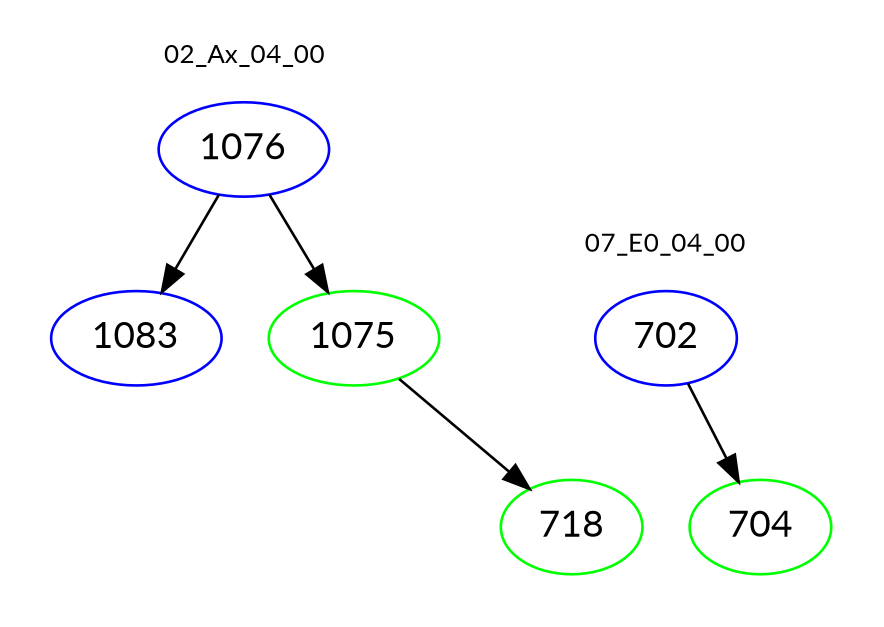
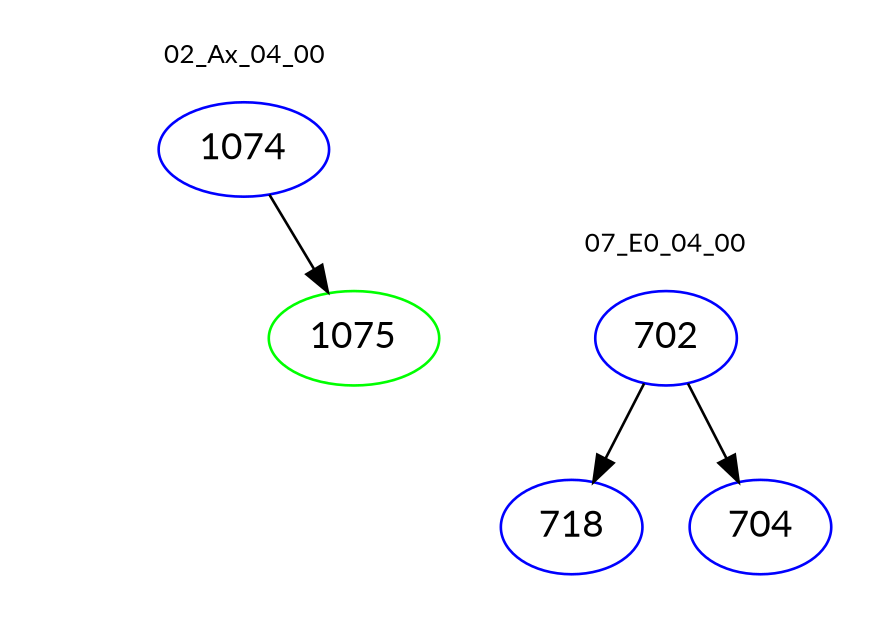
node "1076": label "1076" -> "1074"
node "1083": removed
edge "1075" -> "718": now "702" -> "718"
node "718": color green -> blue
node "704": color green -> blue
